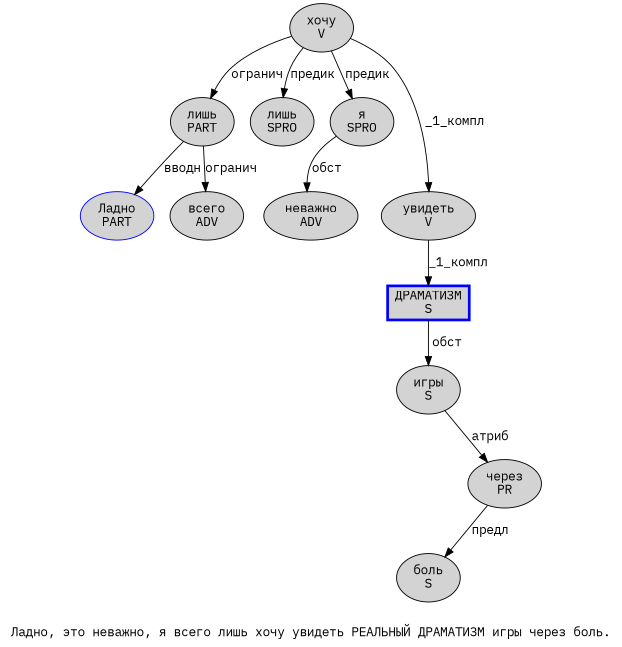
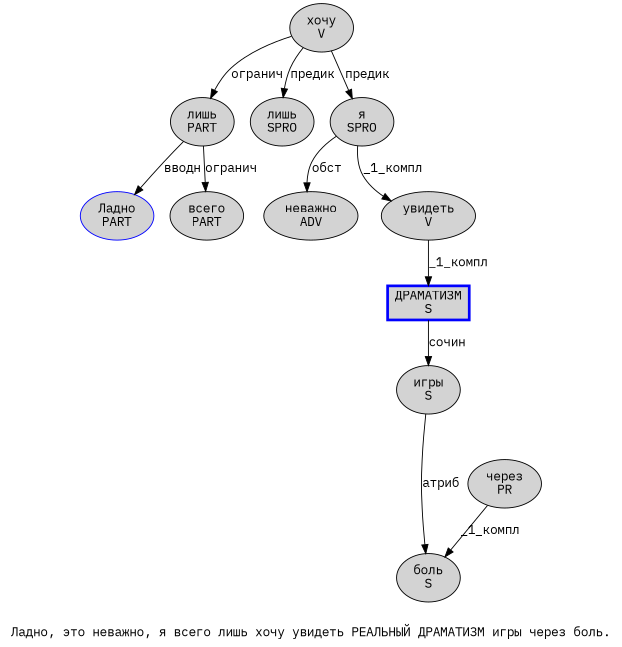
edge "хочу V" -> "увидеть V": now "я SPRO" -> "увидеть V"
node "всего ADV": label "всего ADV" -> "всего PART"
edge "ДРАМАТИЗМ S" -> "игры S": label "обст" -> "сочин"
edge "игры S" -> "через PR": now "игры S" -> "боль S"
edge "через PR" -> "боль S": label "предл" -> "_1_компл"
